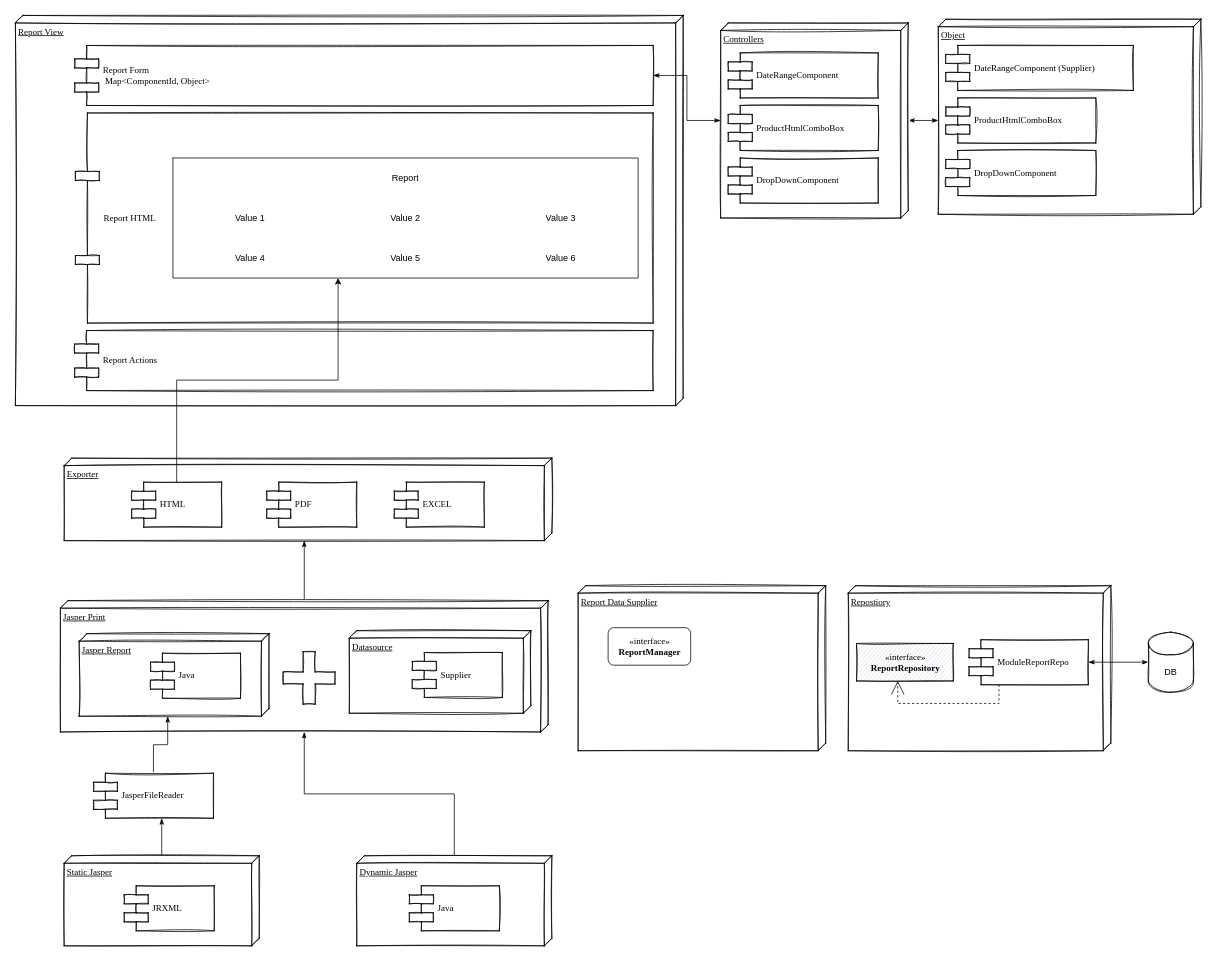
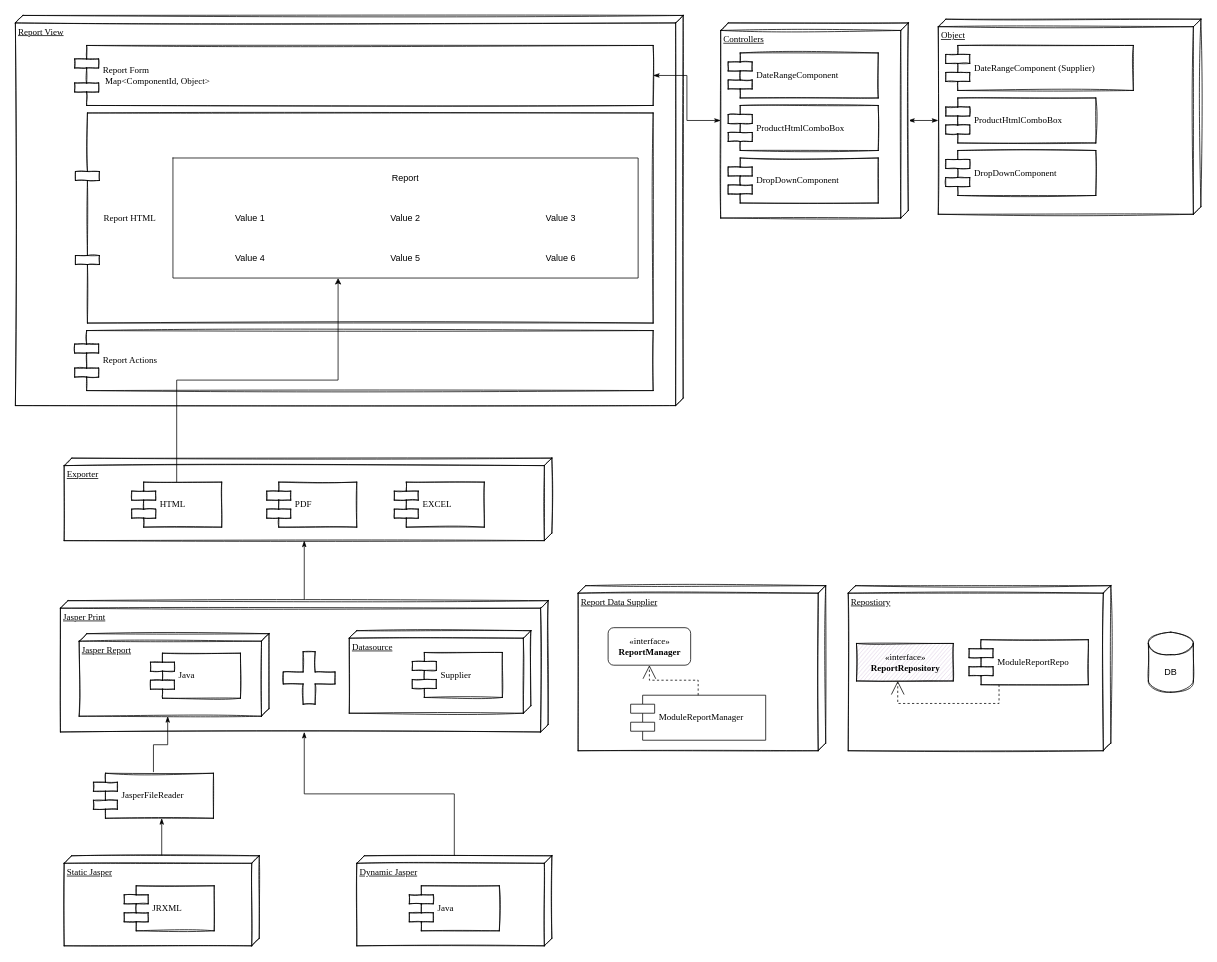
edge "ModuleReportRepo" -- "DB": removed
edge "ModuleReportManager" -> "«interface» ReportManager": added
node "ModuleReportManager": added
